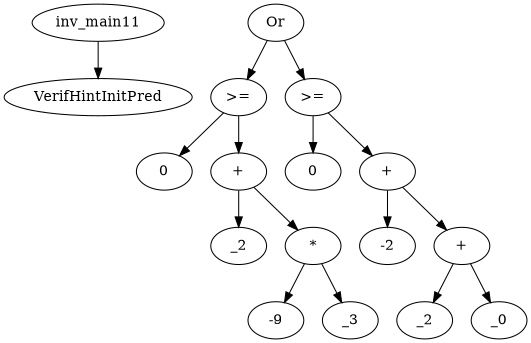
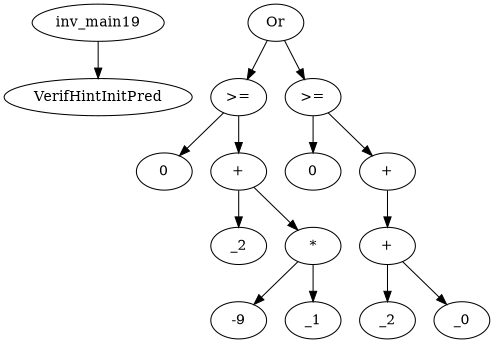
node "inv_main11": label "inv_main11" -> "inv_main19"
node "-2": removed
node "_3": label "_3" -> "_1"
